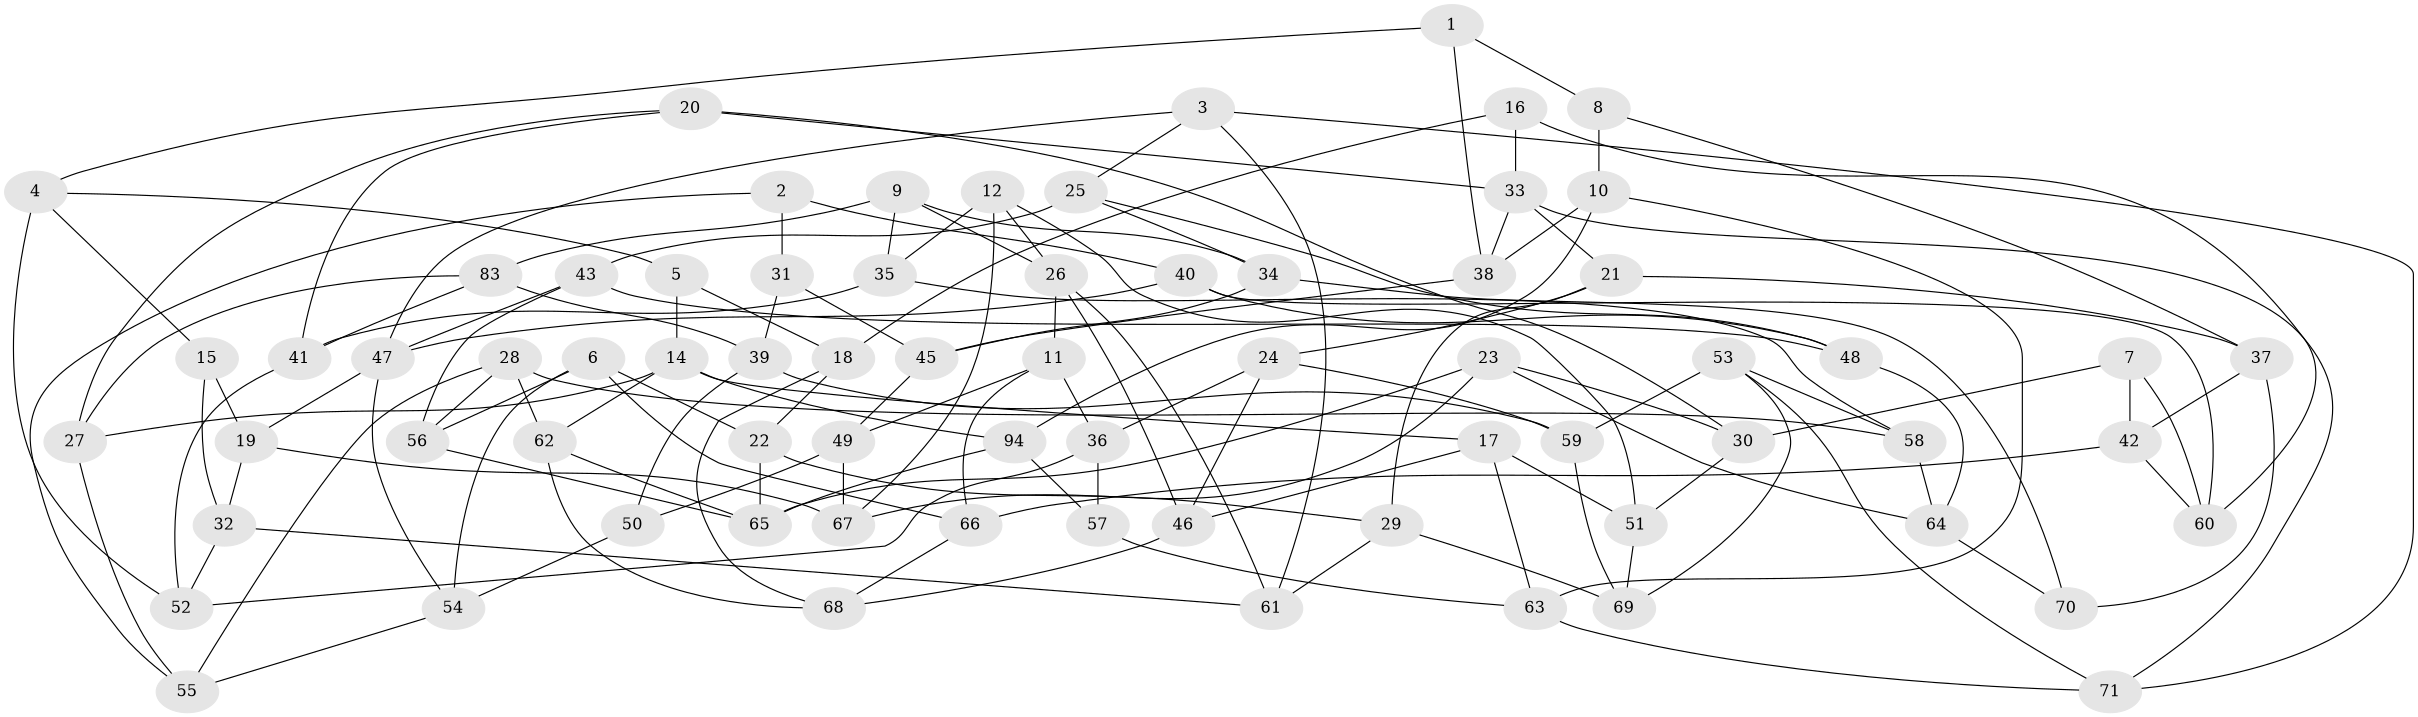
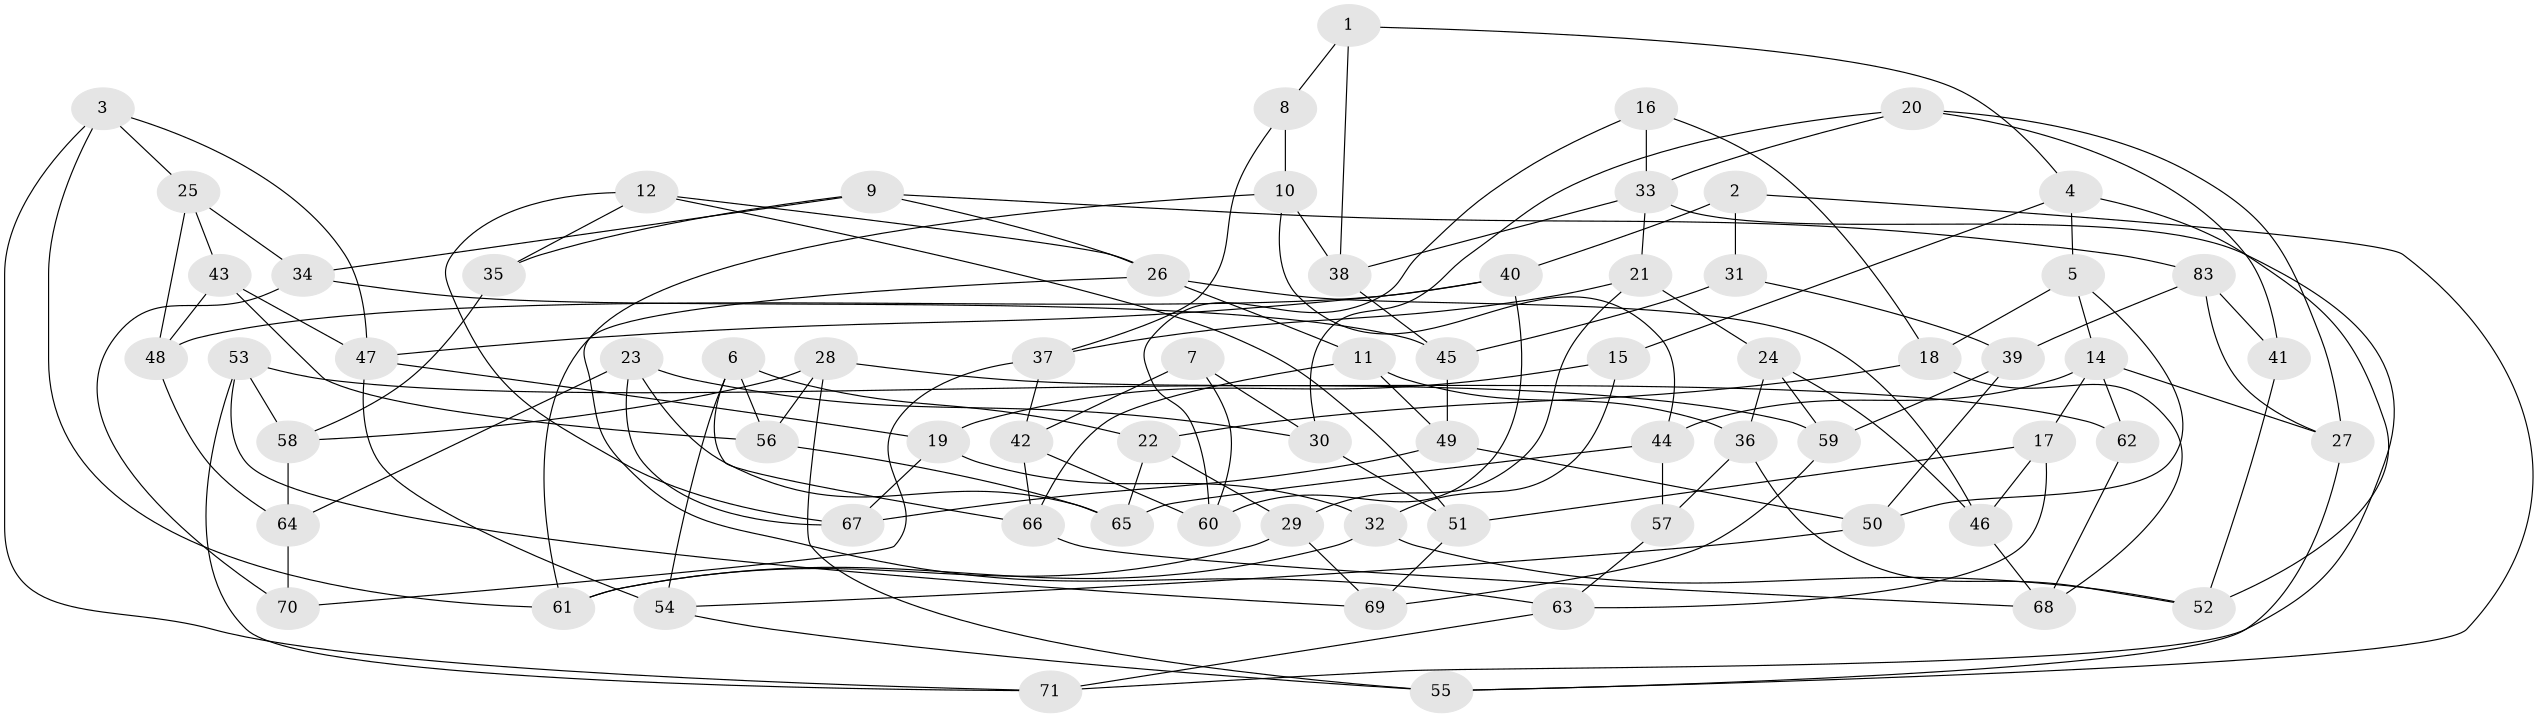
edge "35" -- "41": removed
node "94": label "94" -> "44"
edge "5" -- "50": added
edge "62" -- "65": removed
